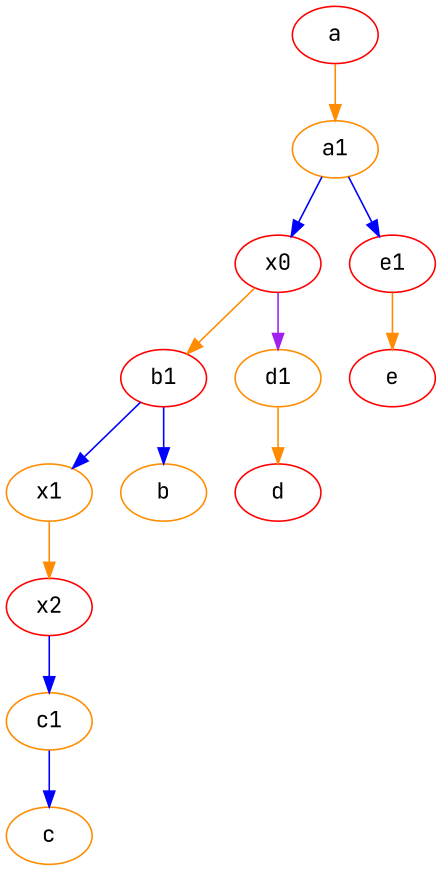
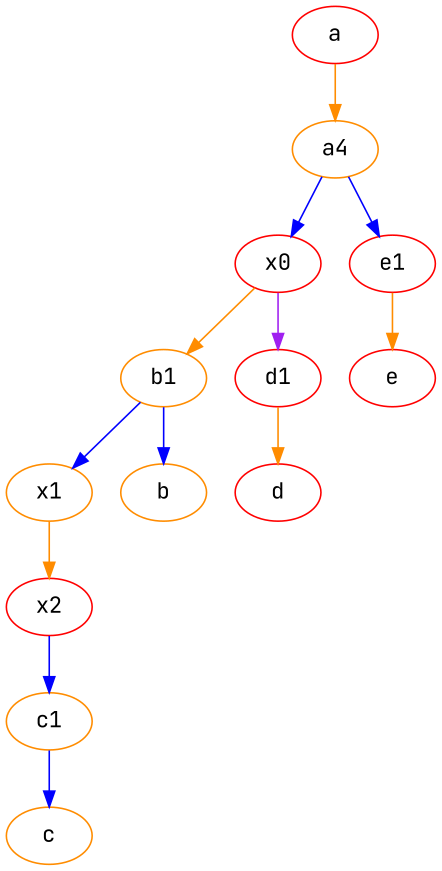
node "a1": label "a1" -> "a4"
node "b1": color red -> darkorange
node "d1": color darkorange -> red
